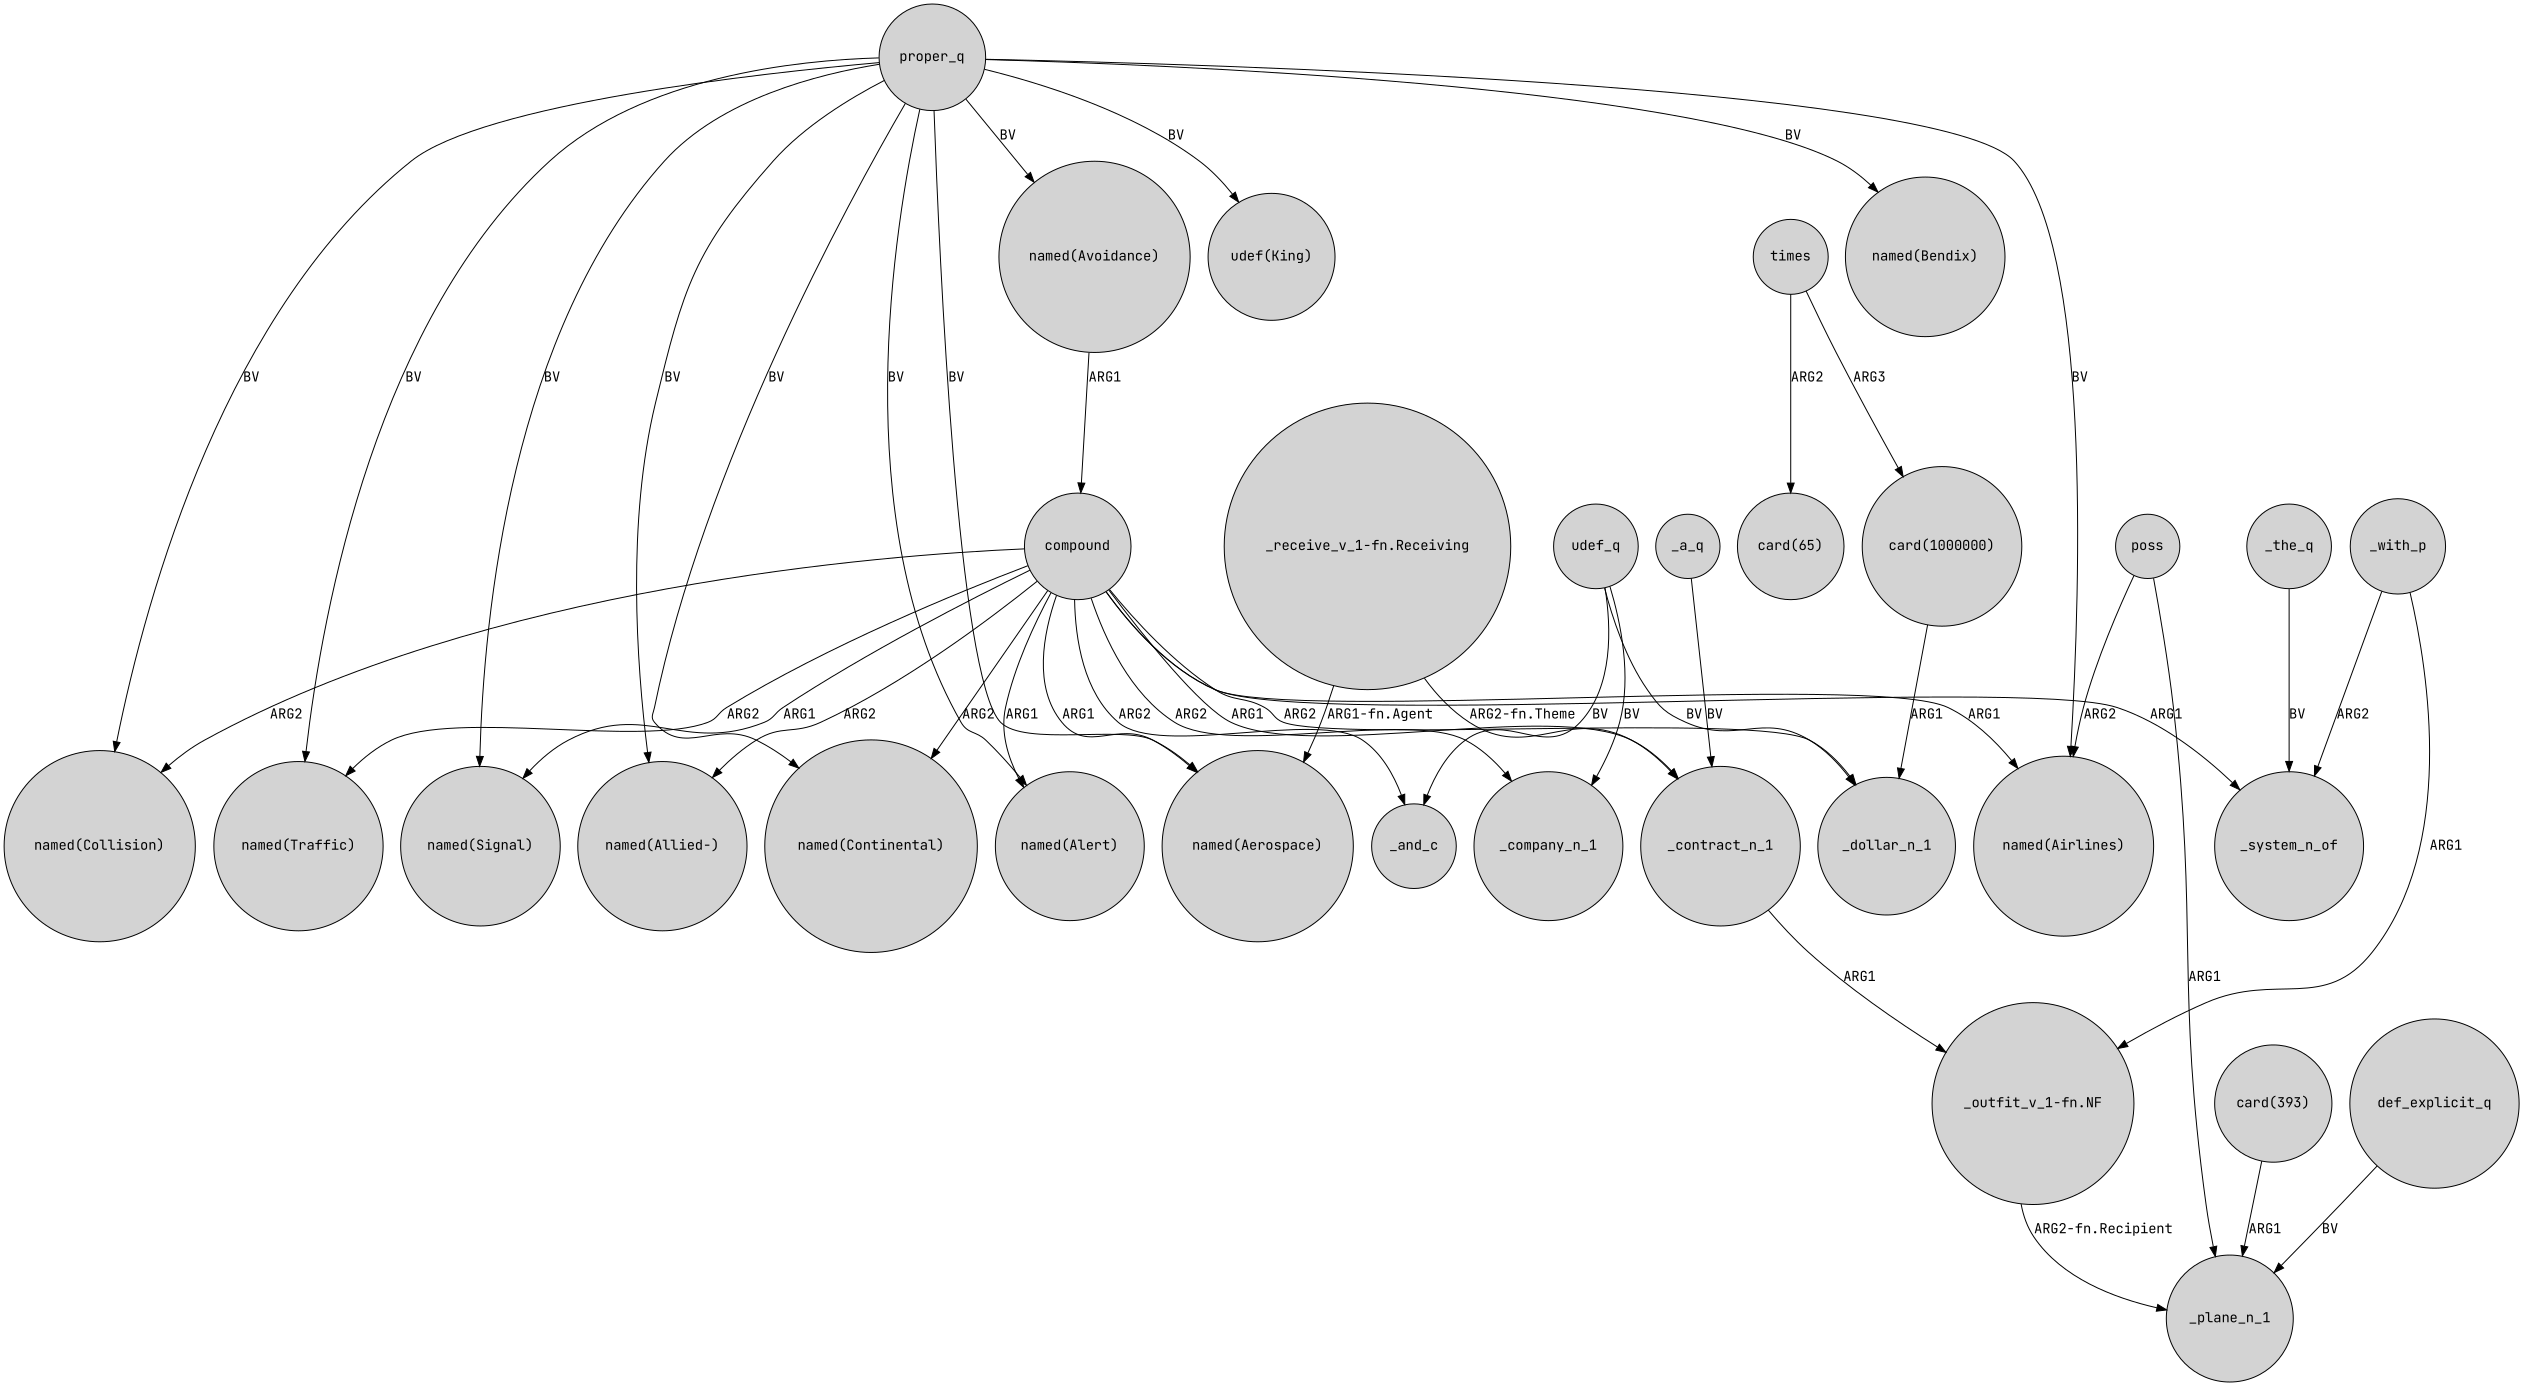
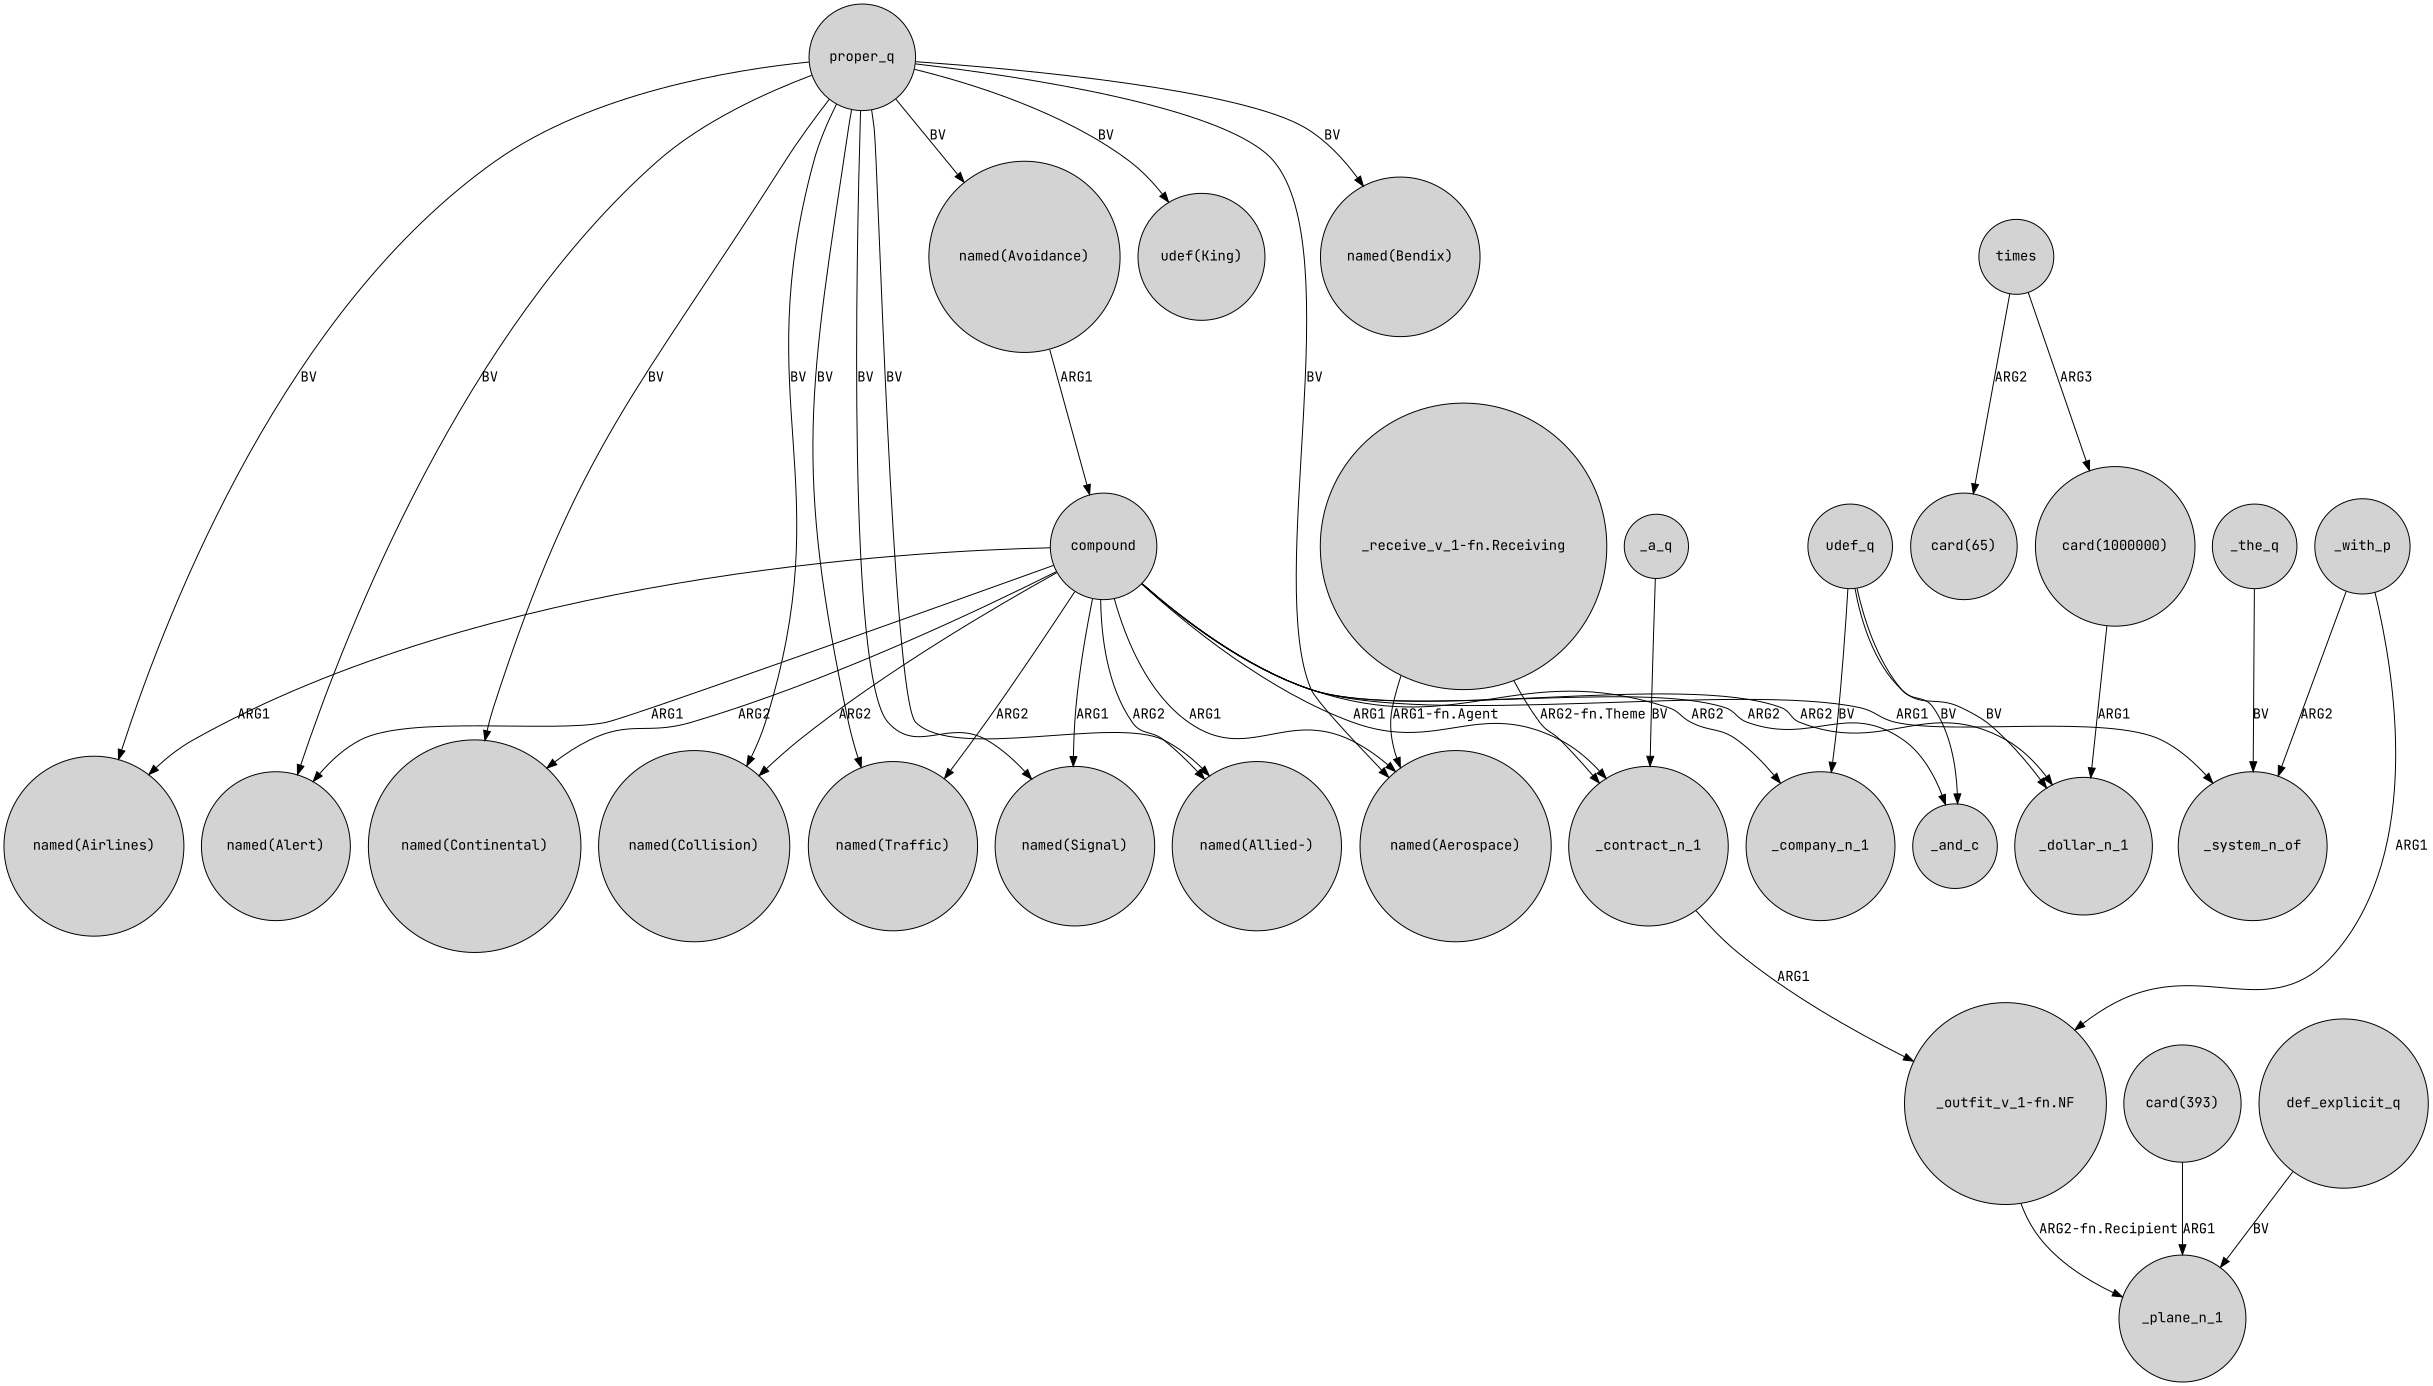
node "poss": removed
